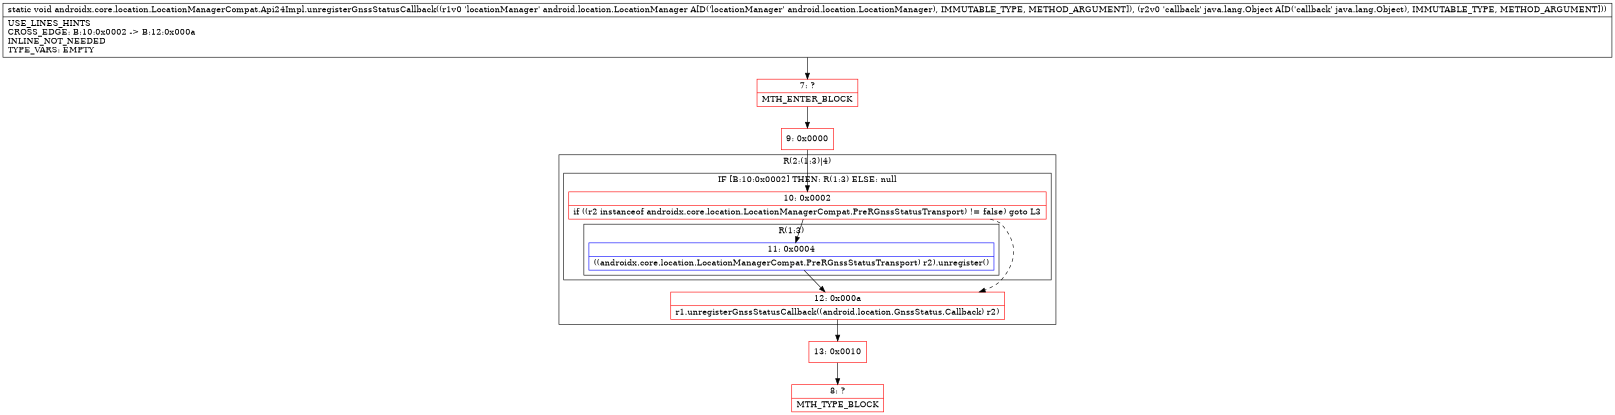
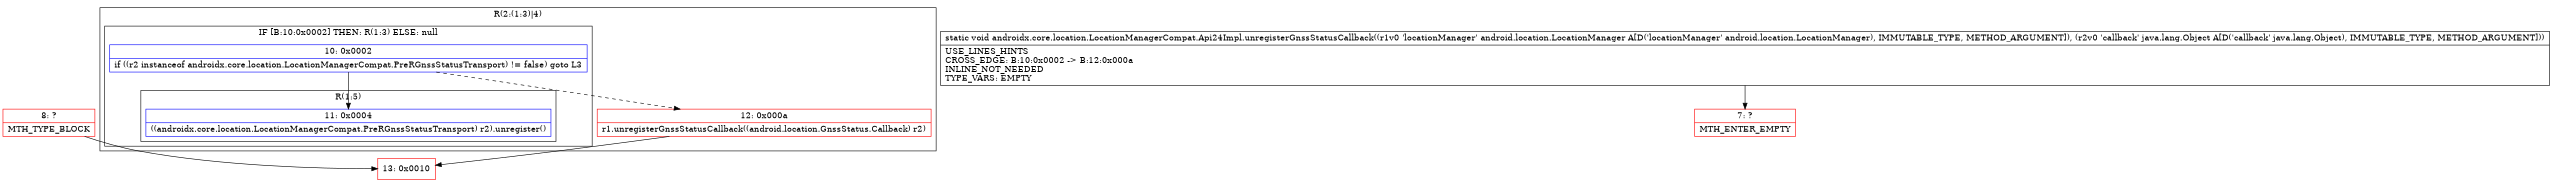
node "7: ?": text "MTH_ENTER_BLOCK" -> "MTH_ENTER_EMPTY"
node "9: 0x0000": removed
node "10: 0x0002": color red -> blue
cluster "R(1:3)": label "R(1:3)" -> "R(1:5)"
edge "11: 0x0004" -> "12: 0x000a": removed
edge "13: 0x0010" -> "8: ?": reversed
